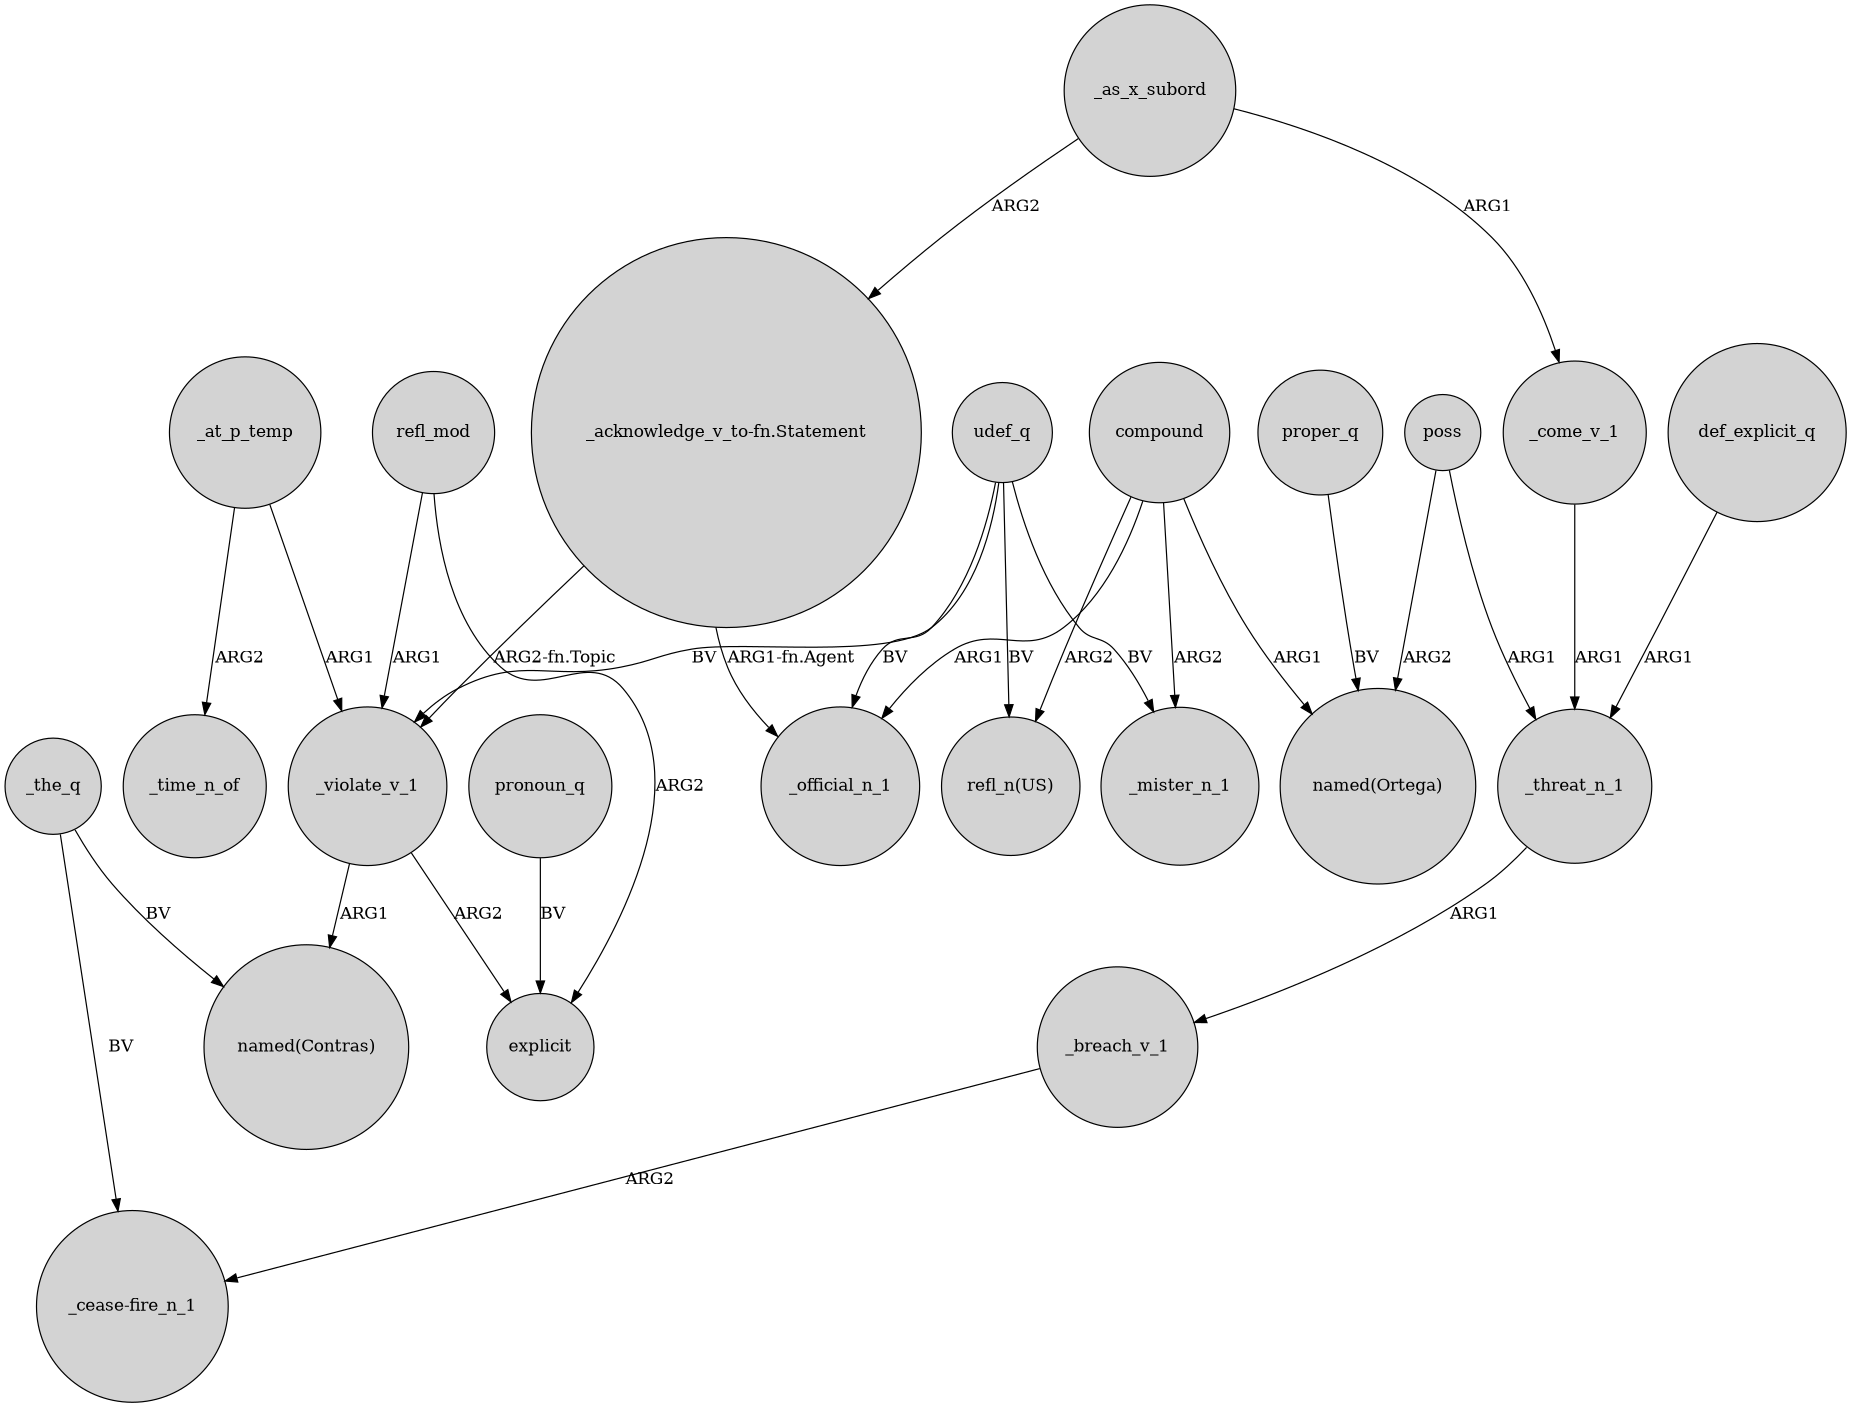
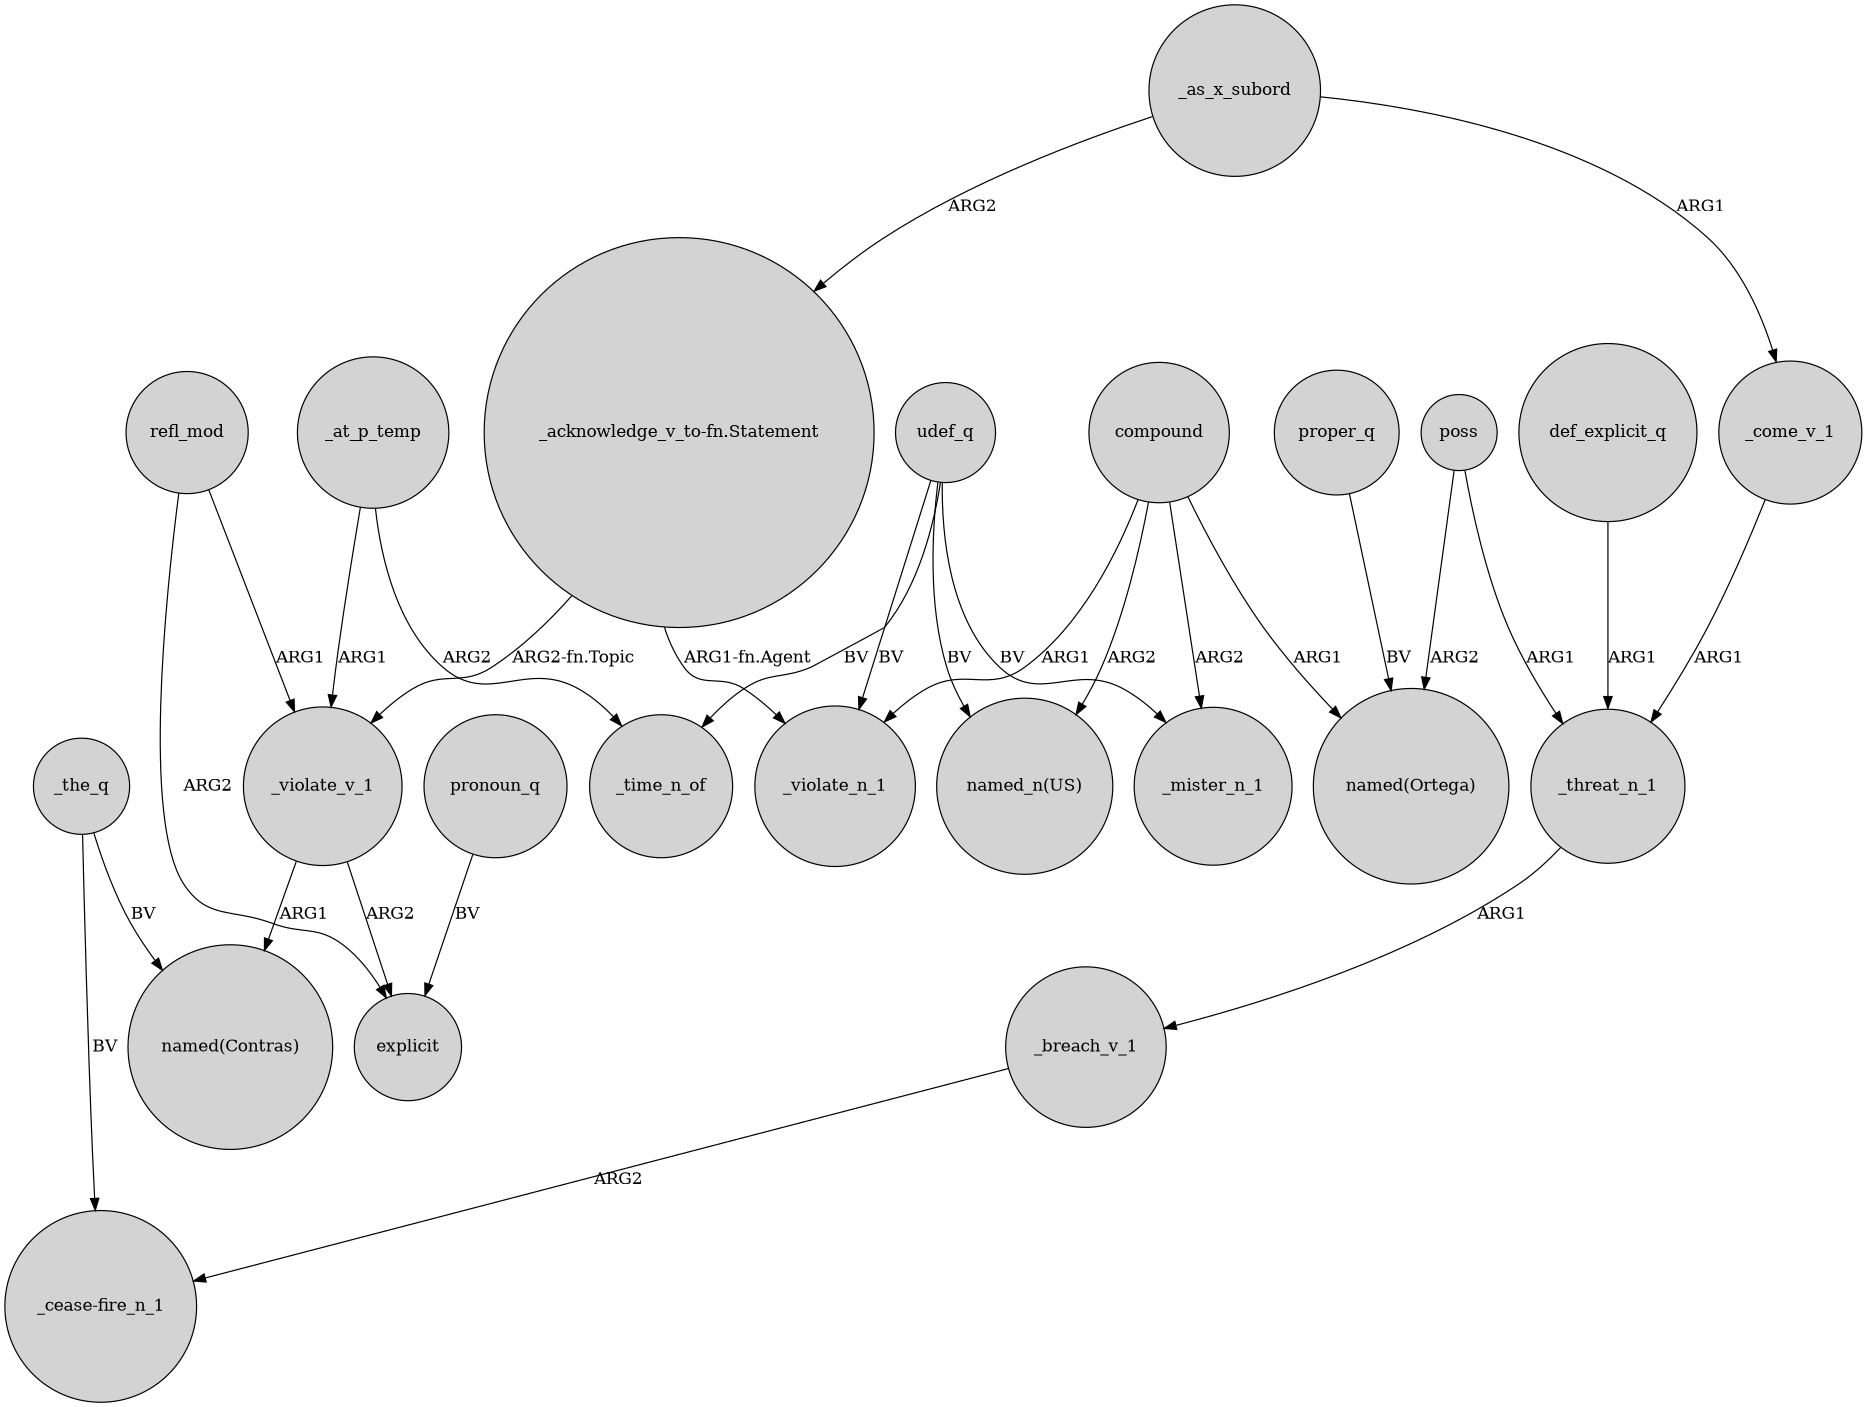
edge "udef_q" -> "_violate_v_1": now "udef_q" -> "_time_n_of"
node "_official_n_1": label "_official_n_1" -> "_violate_n_1"
node "refl_n(US)": label "refl_n(US)" -> "named_n(US)"
